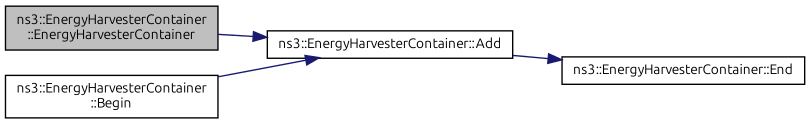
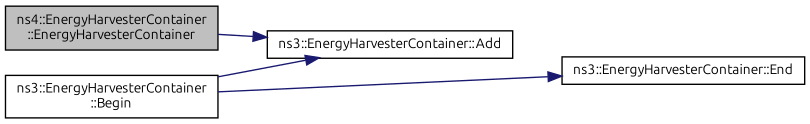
node "ns3::EnergyHarvesterContainer ::EnergyHarvesterContainer": label "ns3::EnergyHarvesterContainer ::EnergyHarvesterContainer" -> "ns4::EnergyHarvesterContainer ::EnergyHarvesterContainer"
edge "ns3::EnergyHarvesterContainer::Add" -> "ns3::EnergyHarvesterContainer::End": now "ns3::EnergyHarvesterContainer ::Begin" -> "ns3::EnergyHarvesterContainer::End"
